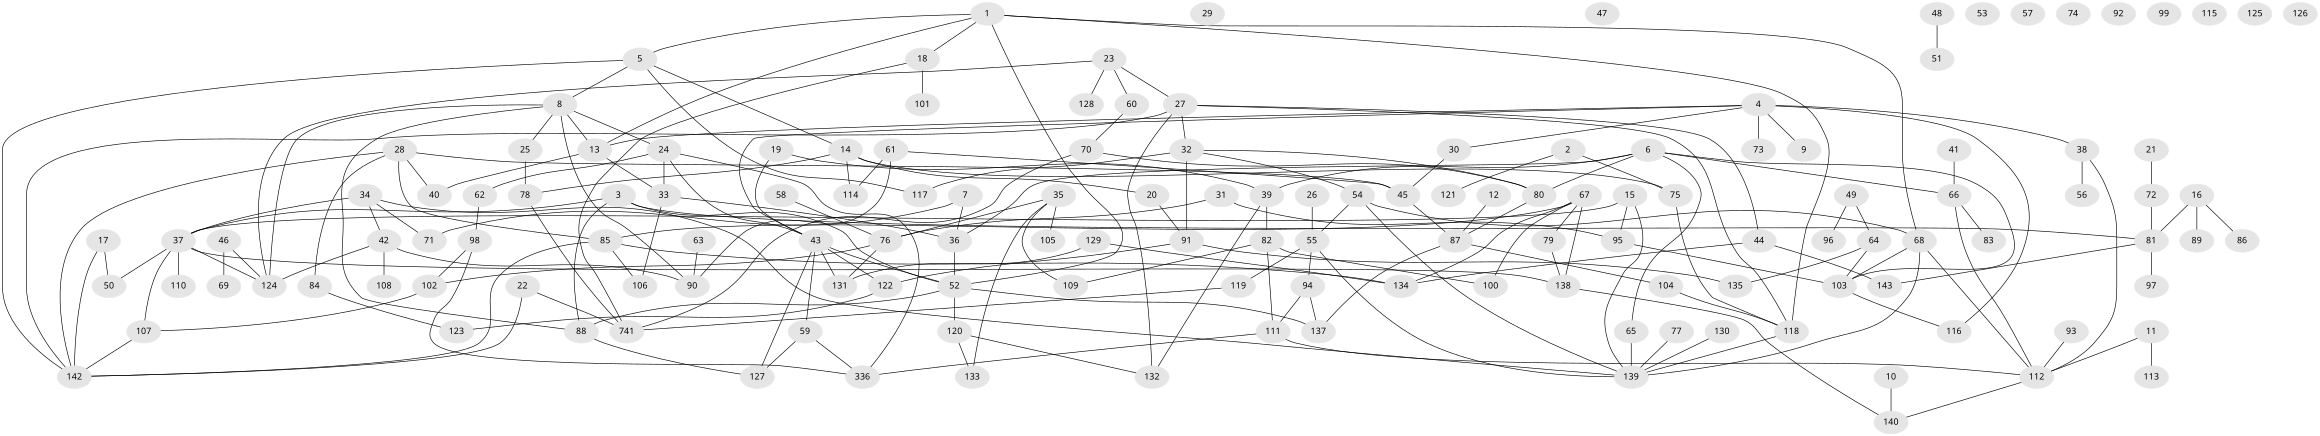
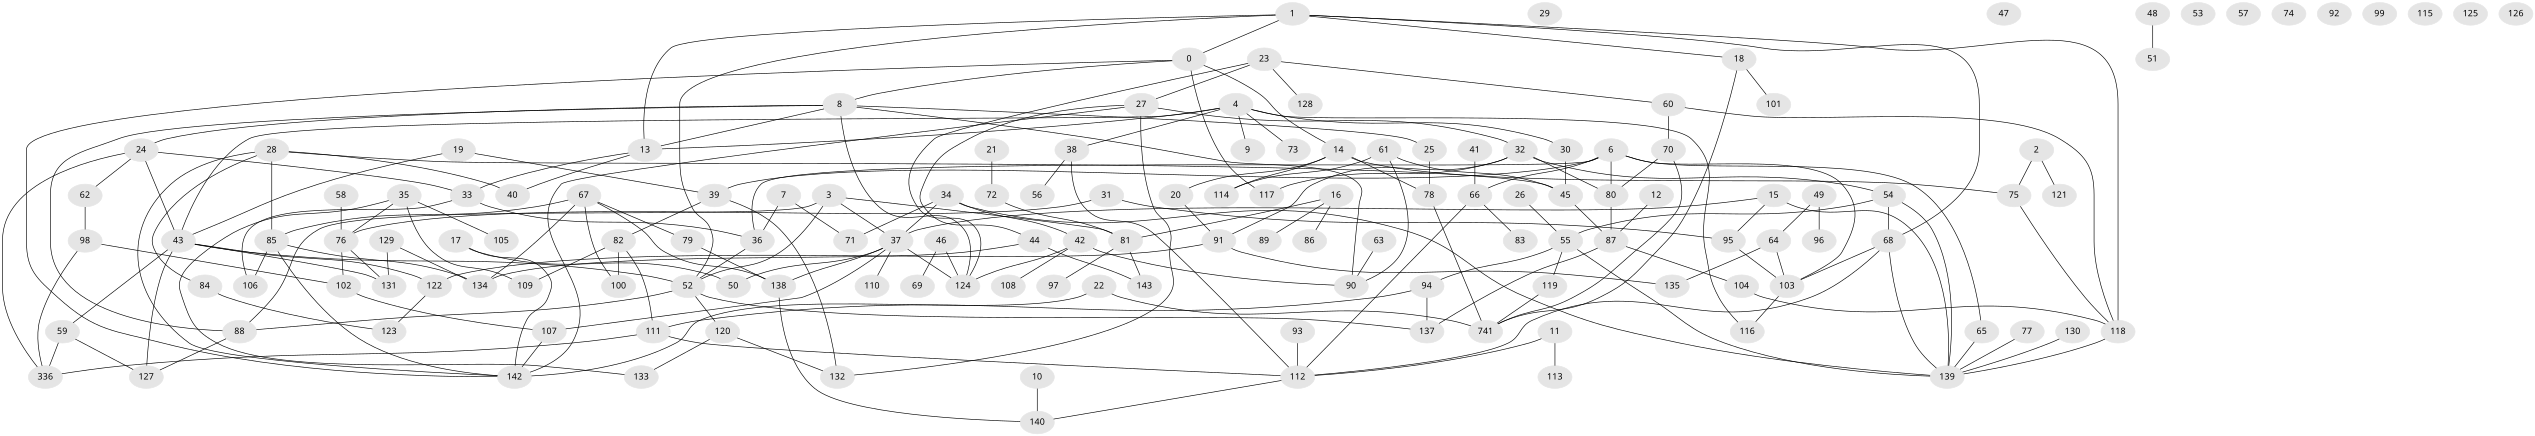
node "5": label "5" -> "0"
edge "27" -- "118": now "60" -- "118"
